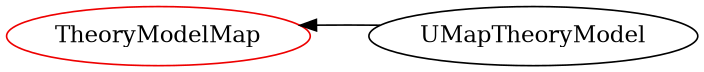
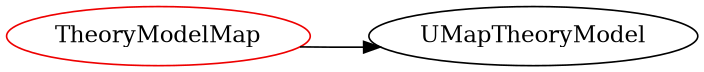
edge "UMapTheoryModel" -> "TheoryModelMap": reversed
